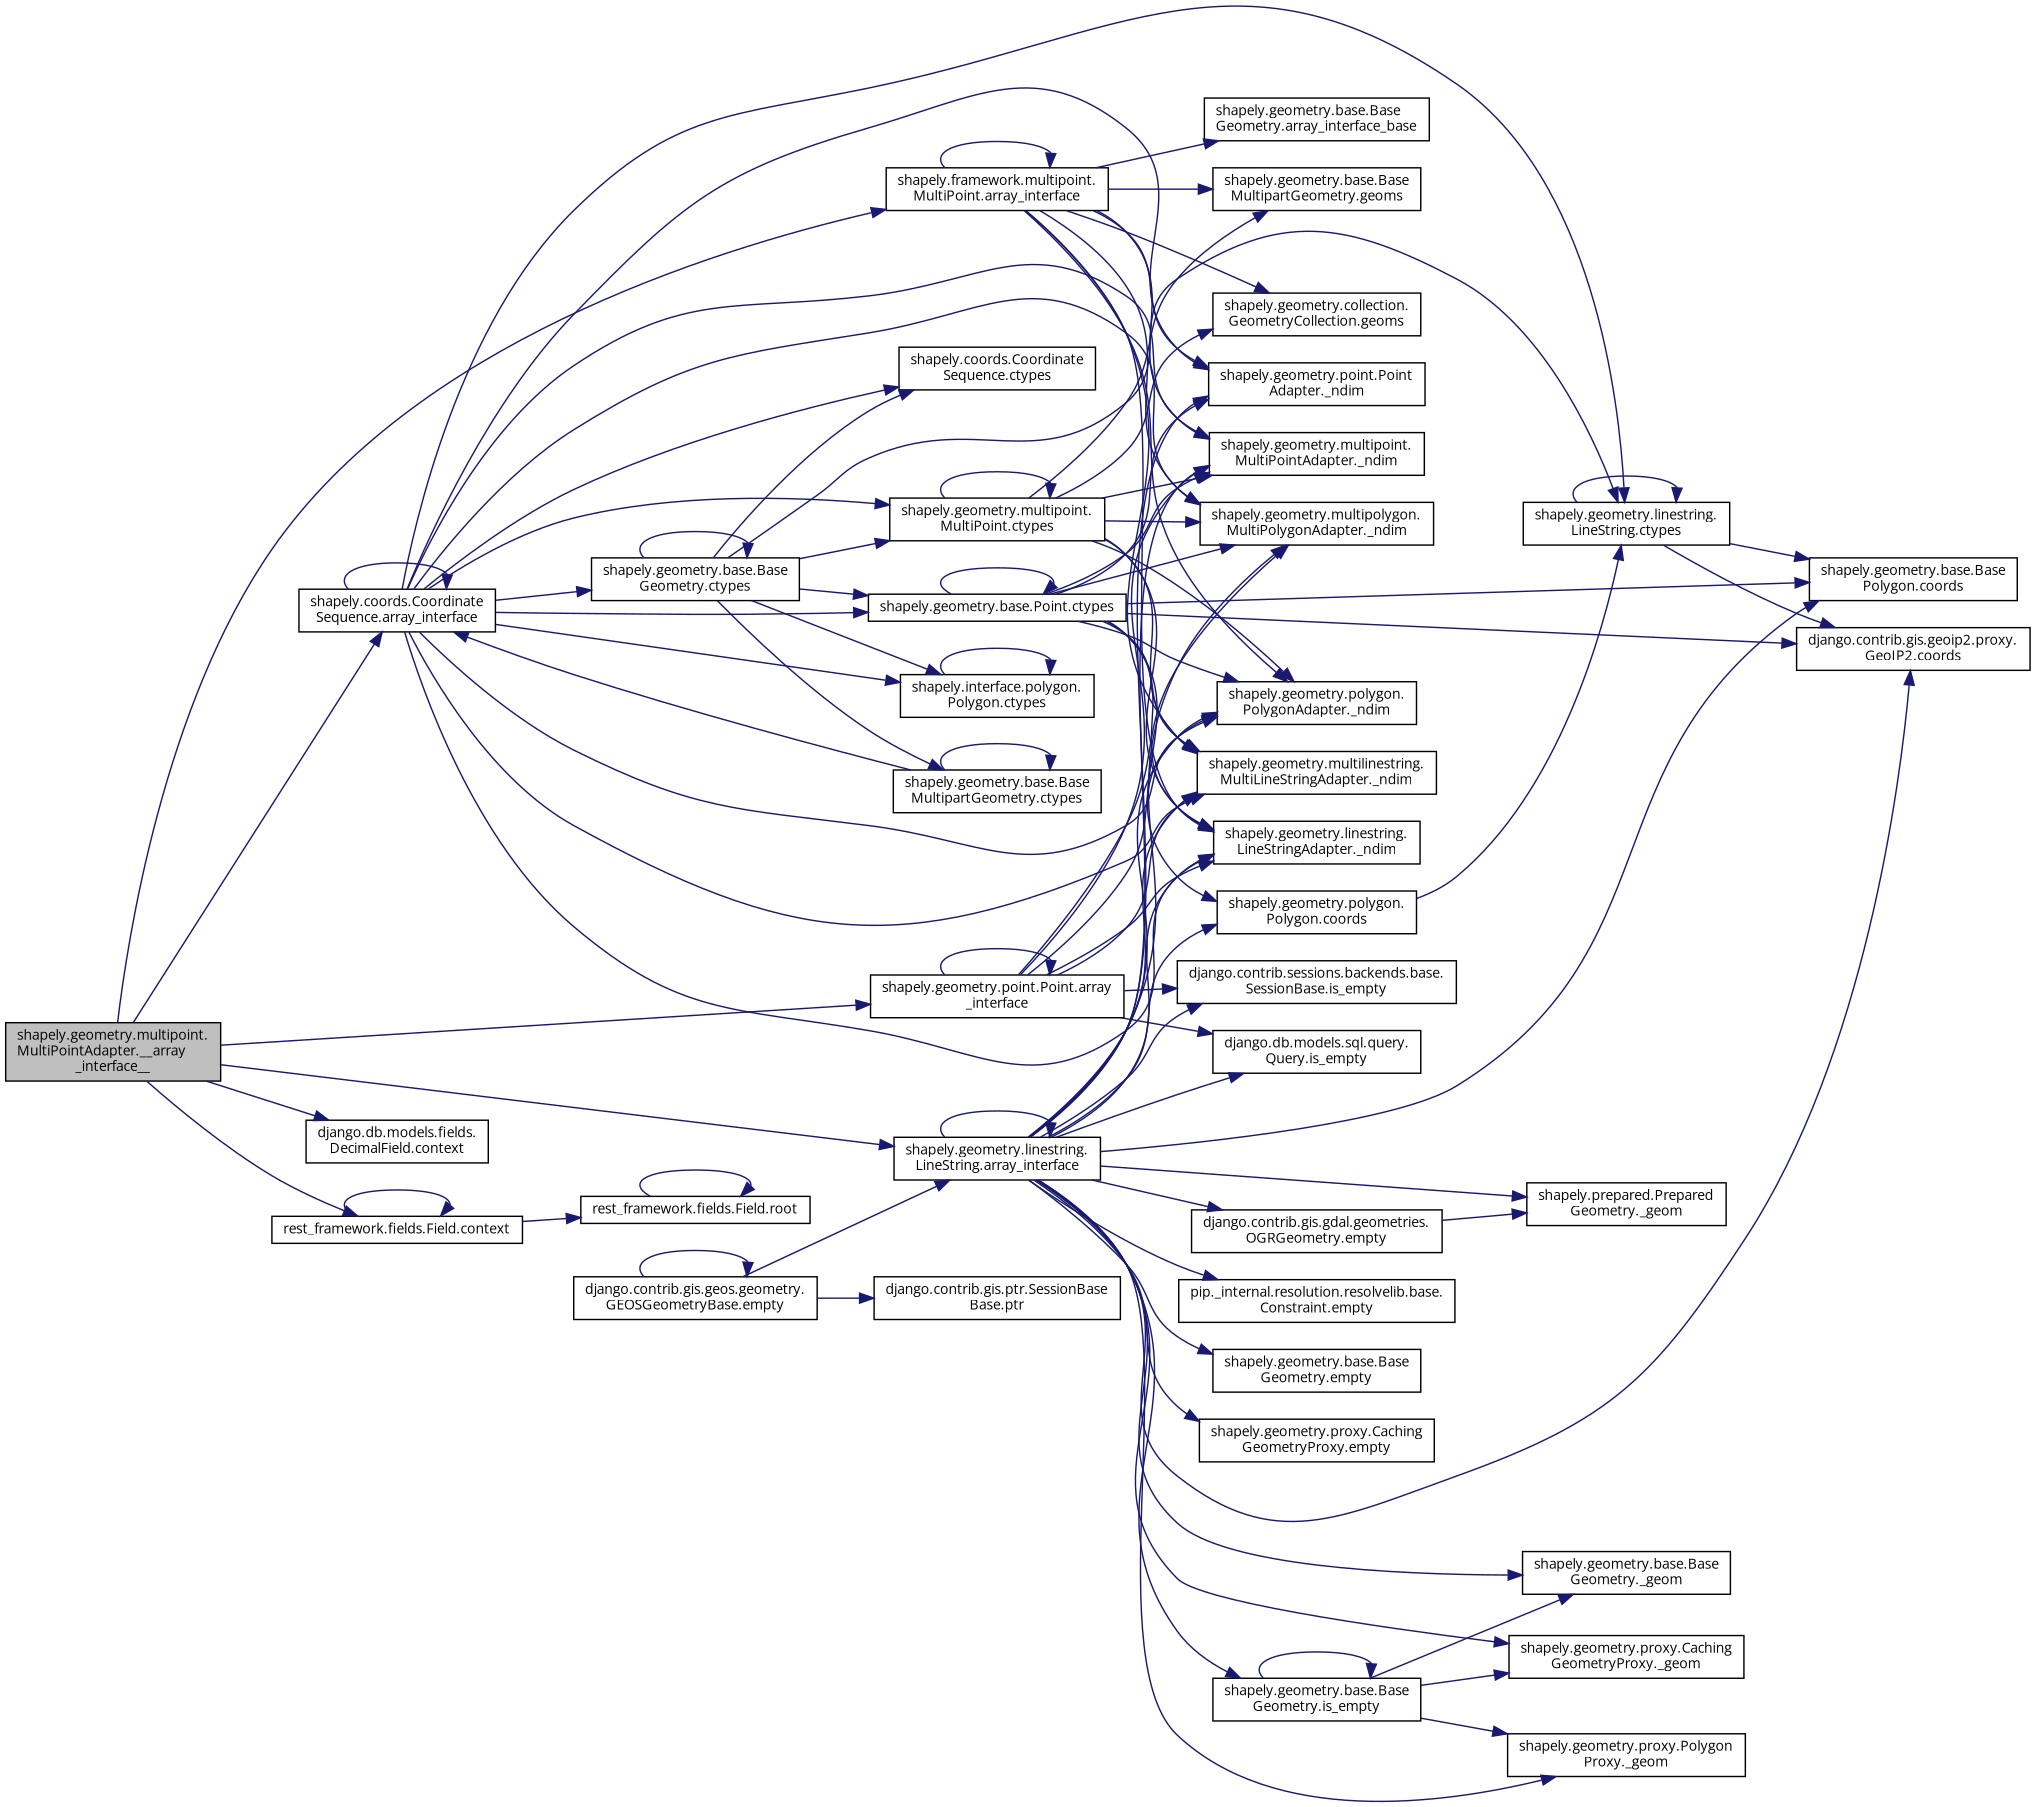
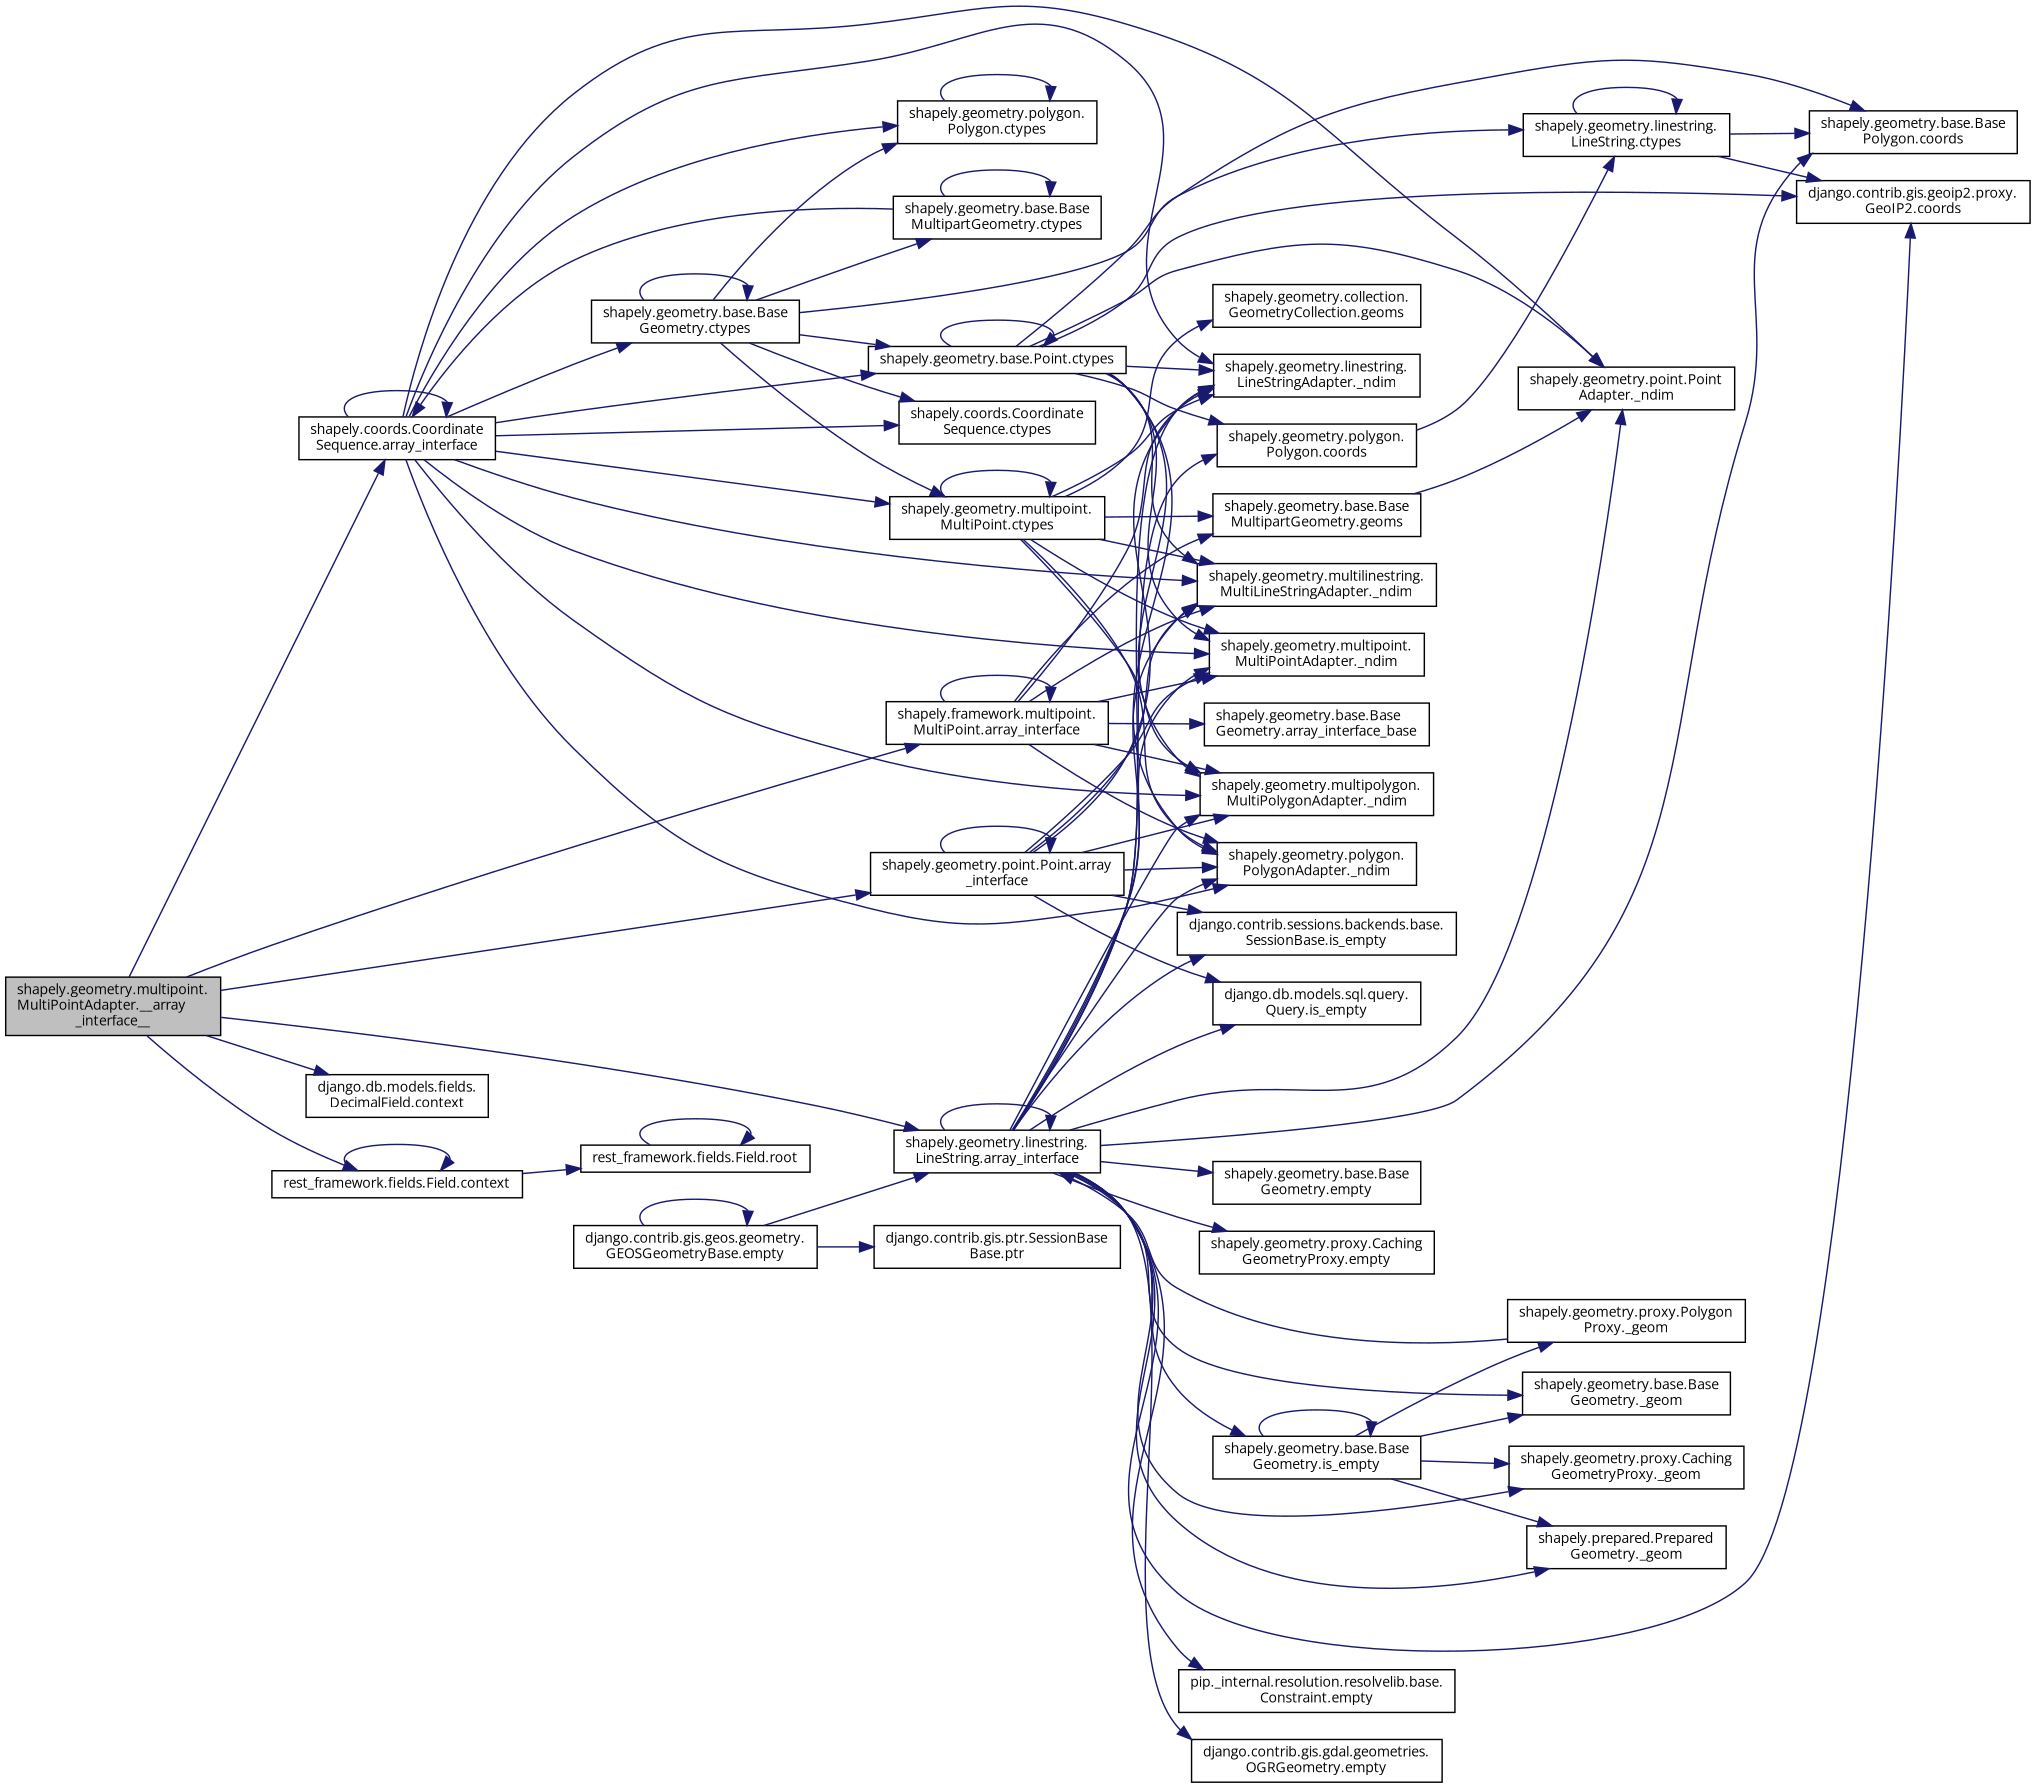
edge "shapely.coords.Coordinate Sequence.array_interface" -> "shapely.geometry.linestring. LineString.ctypes": removed
edge "shapely.framework.multipoint. MultiPoint.array_interface" -> "shapely.geometry.collection. GeometryCollection.geoms": removed
edge "shapely.framework.multipoint. MultiPoint.array_interface" -> "shapely.geometry.point.Point Adapter._ndim": now "shapely.geometry.base.Base MultipartGeometry.geoms" -> "shapely.geometry.point.Point Adapter._ndim"
node "shapely.interface.polygon. Polygon.ctypes": label "shapely.interface.polygon. Polygon.ctypes" -> "shapely.geometry.polygon. Polygon.ctypes"
edge "django.contrib.gis.gdal.geometries. OGRGeometry.empty" -> "shapely.prepared.Prepared Geometry._geom": now "shapely.geometry.base.Base Geometry.is_empty" -> "shapely.prepared.Prepared Geometry._geom"
edge "shapely.geometry.linestring. LineString.array_interface" -> "shapely.geometry.proxy.Polygon Proxy._geom": reversed
